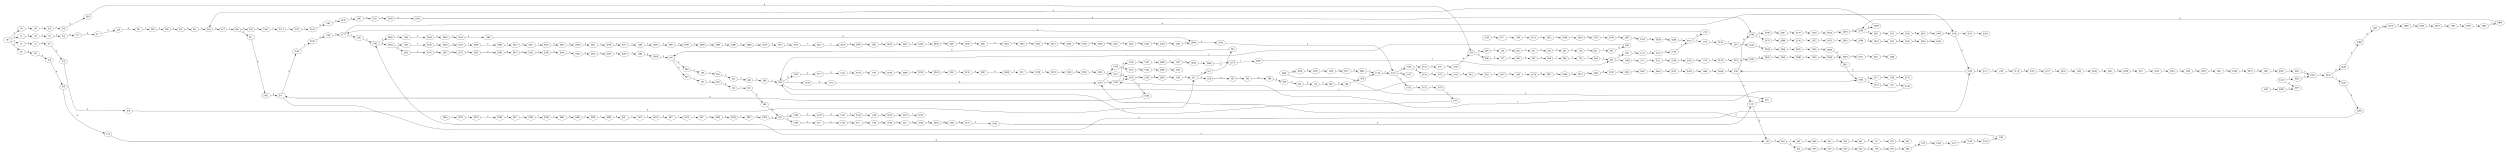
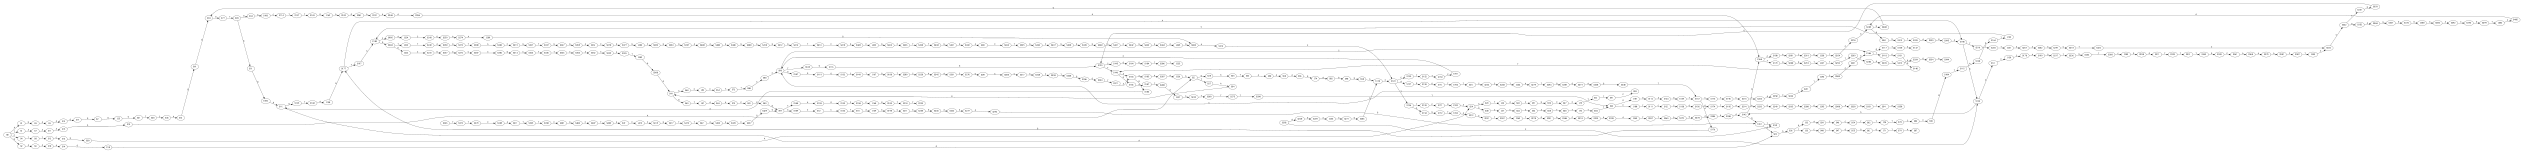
node "S251": added
edge "S137" -> "S155": added, label "G"
edge "S310" -> "S297": reversed
